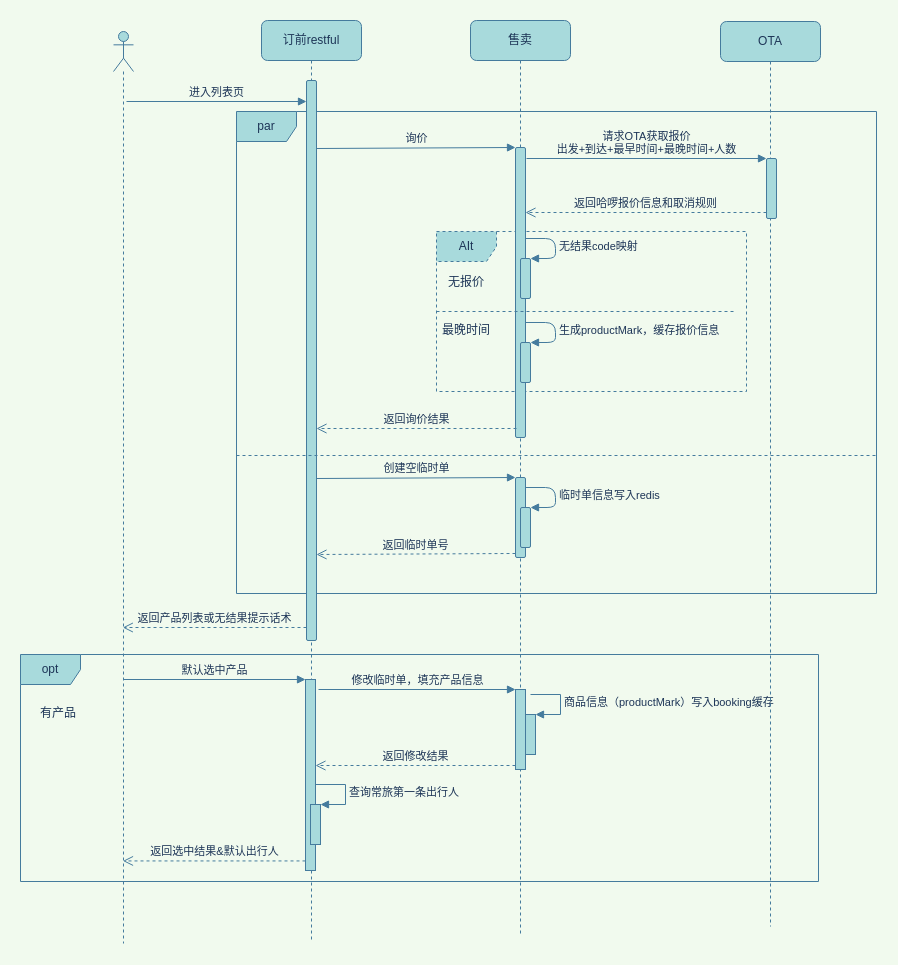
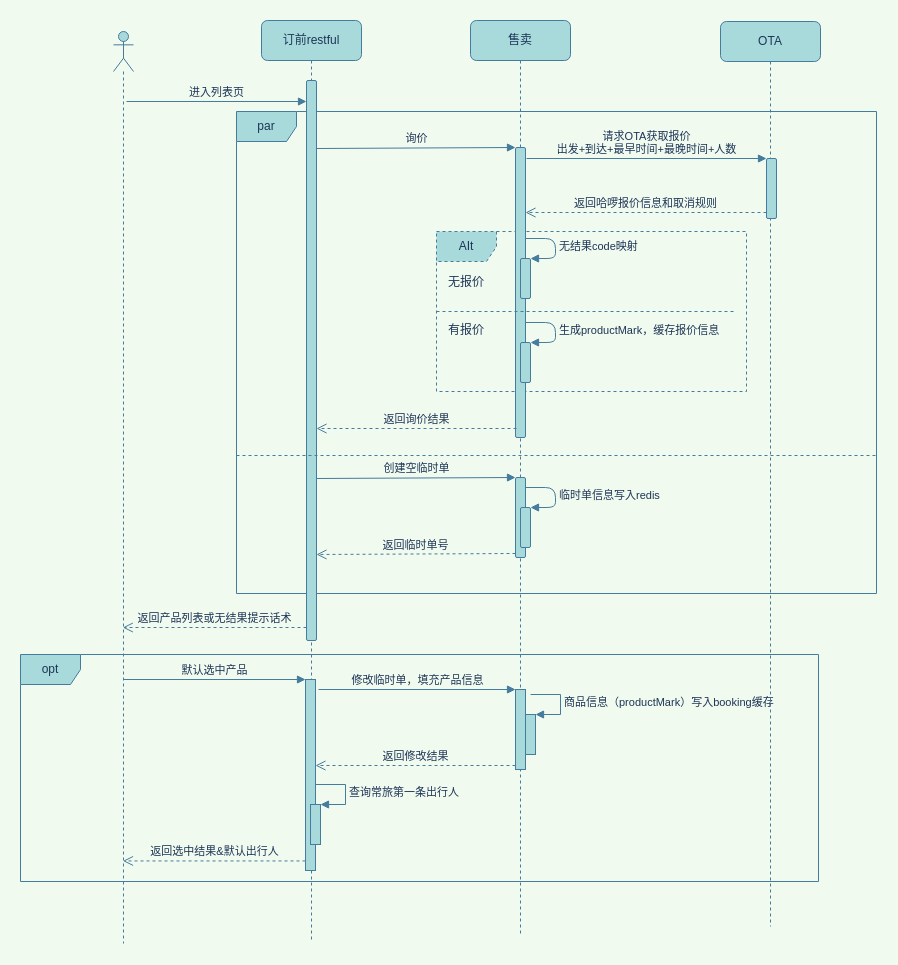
node "最晚时间": label "最晚时间" -> "有报价"
node "有产品": removed
